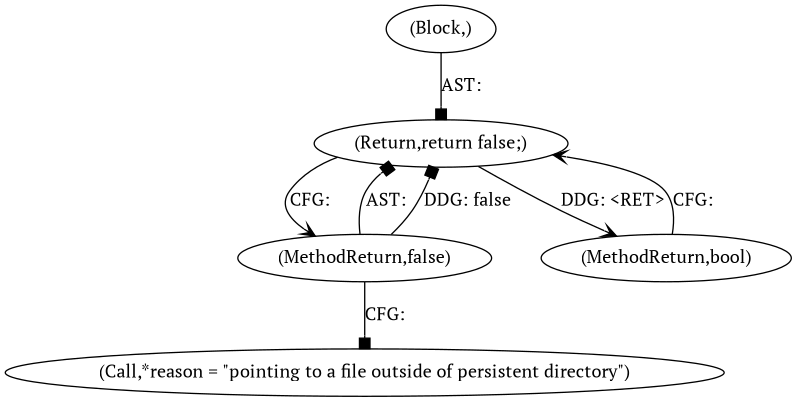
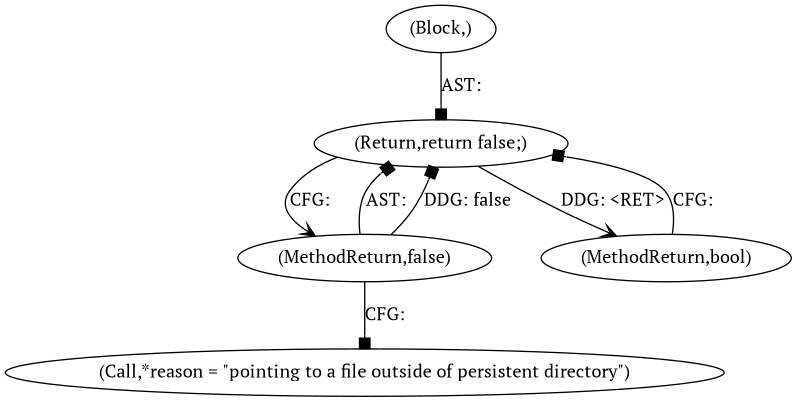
edge "(MethodReturn,bool)" -> "(Return,return false;)": arrowhead vee -> box
